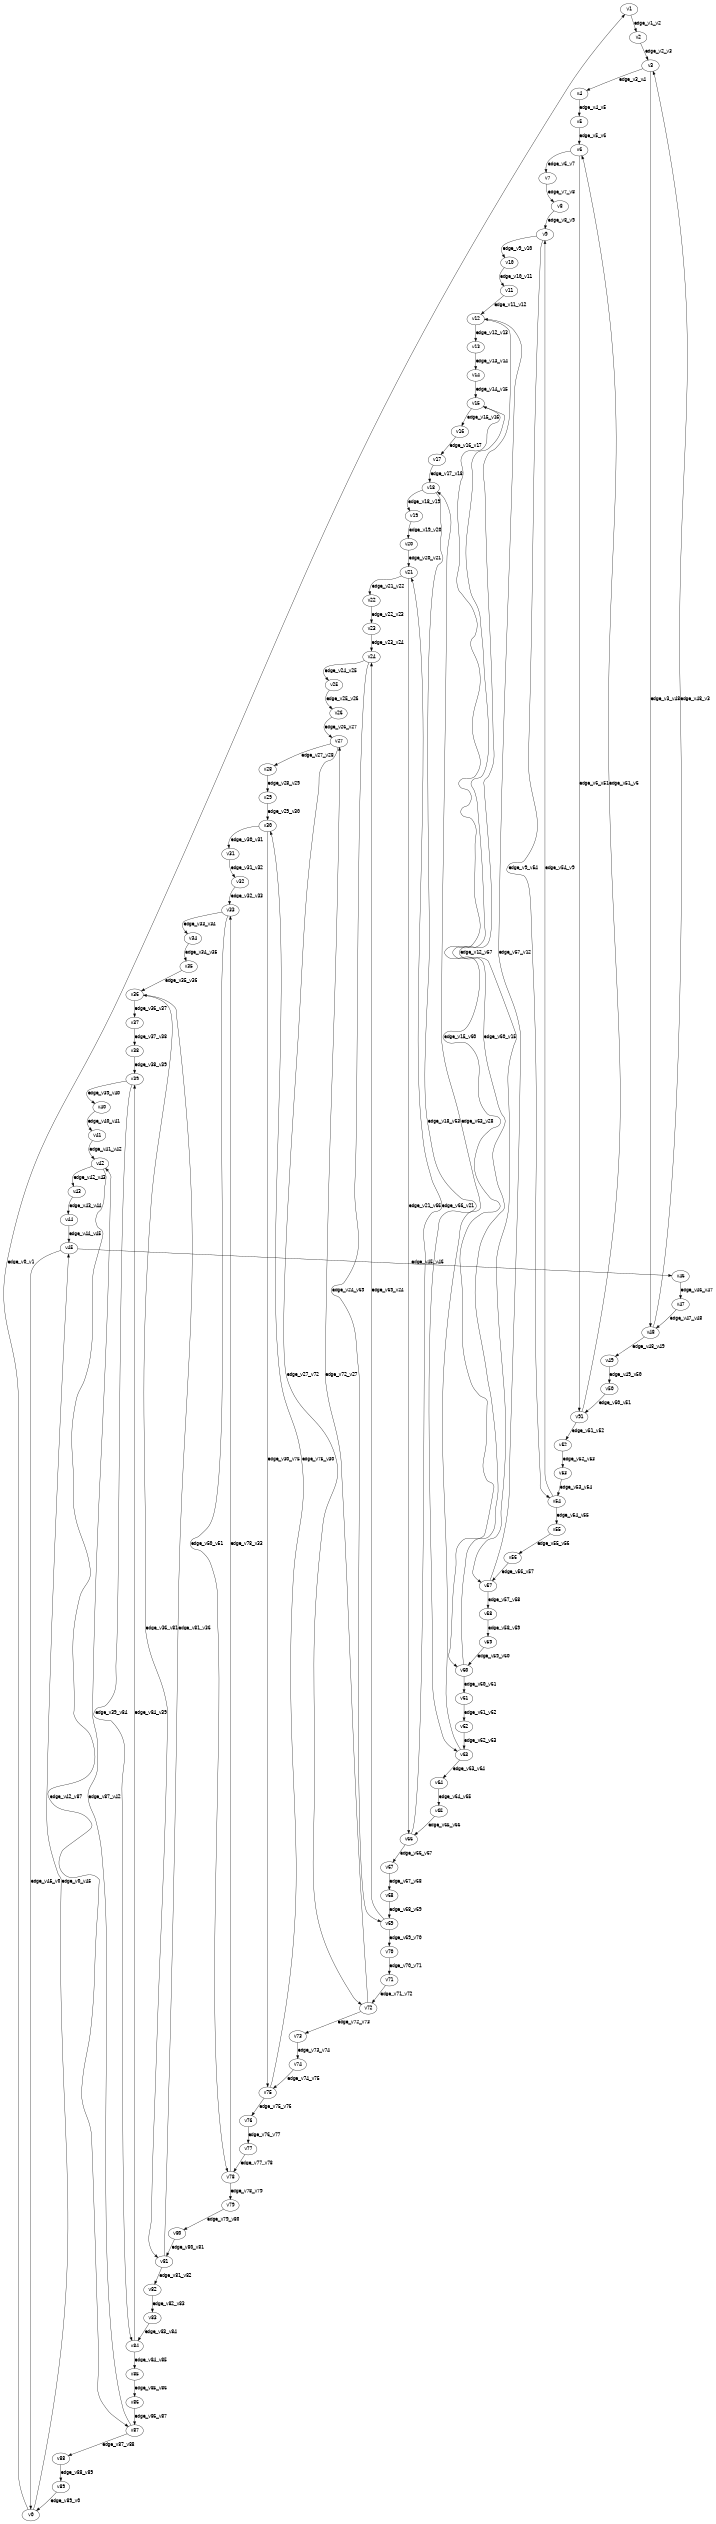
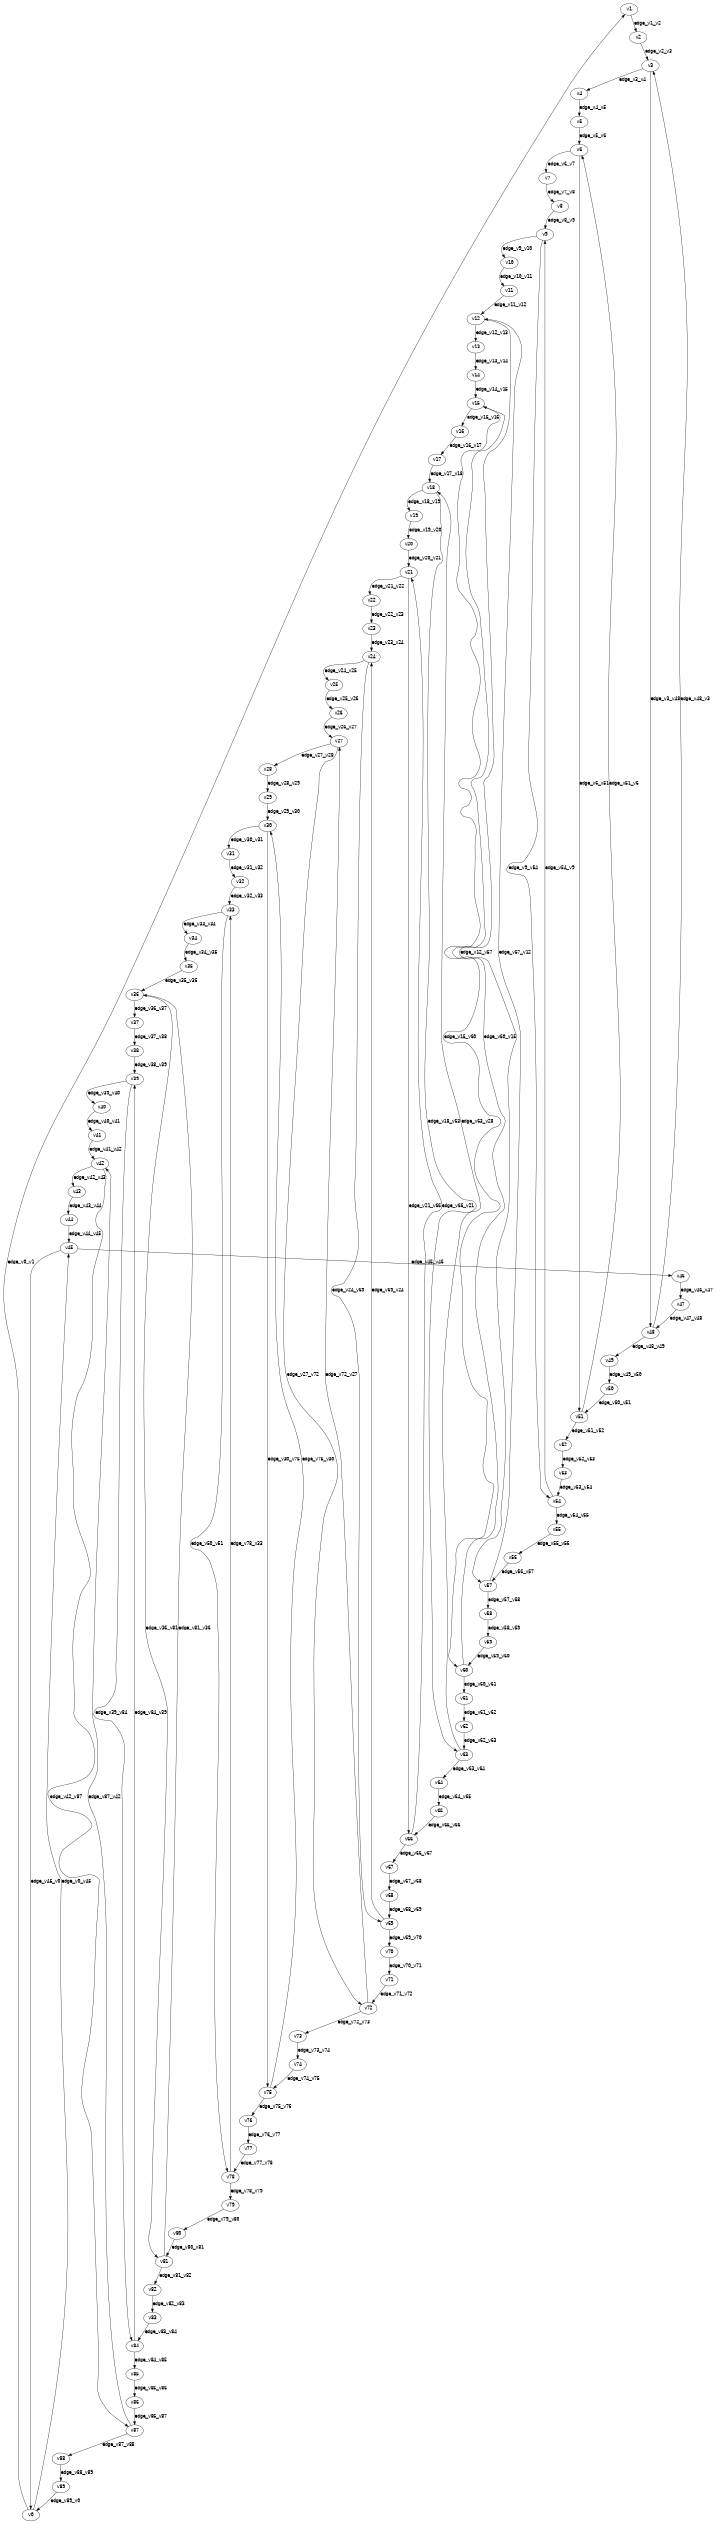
node "v91": label "v91" -> "v51"
